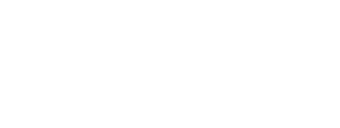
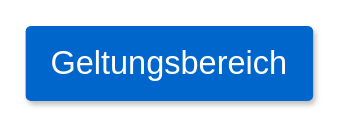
node "Geltungsbereich": added
